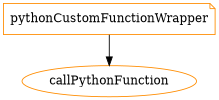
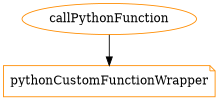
edge "pythonCustomFunctionWrapper" -> "callPythonFunction": reversed
